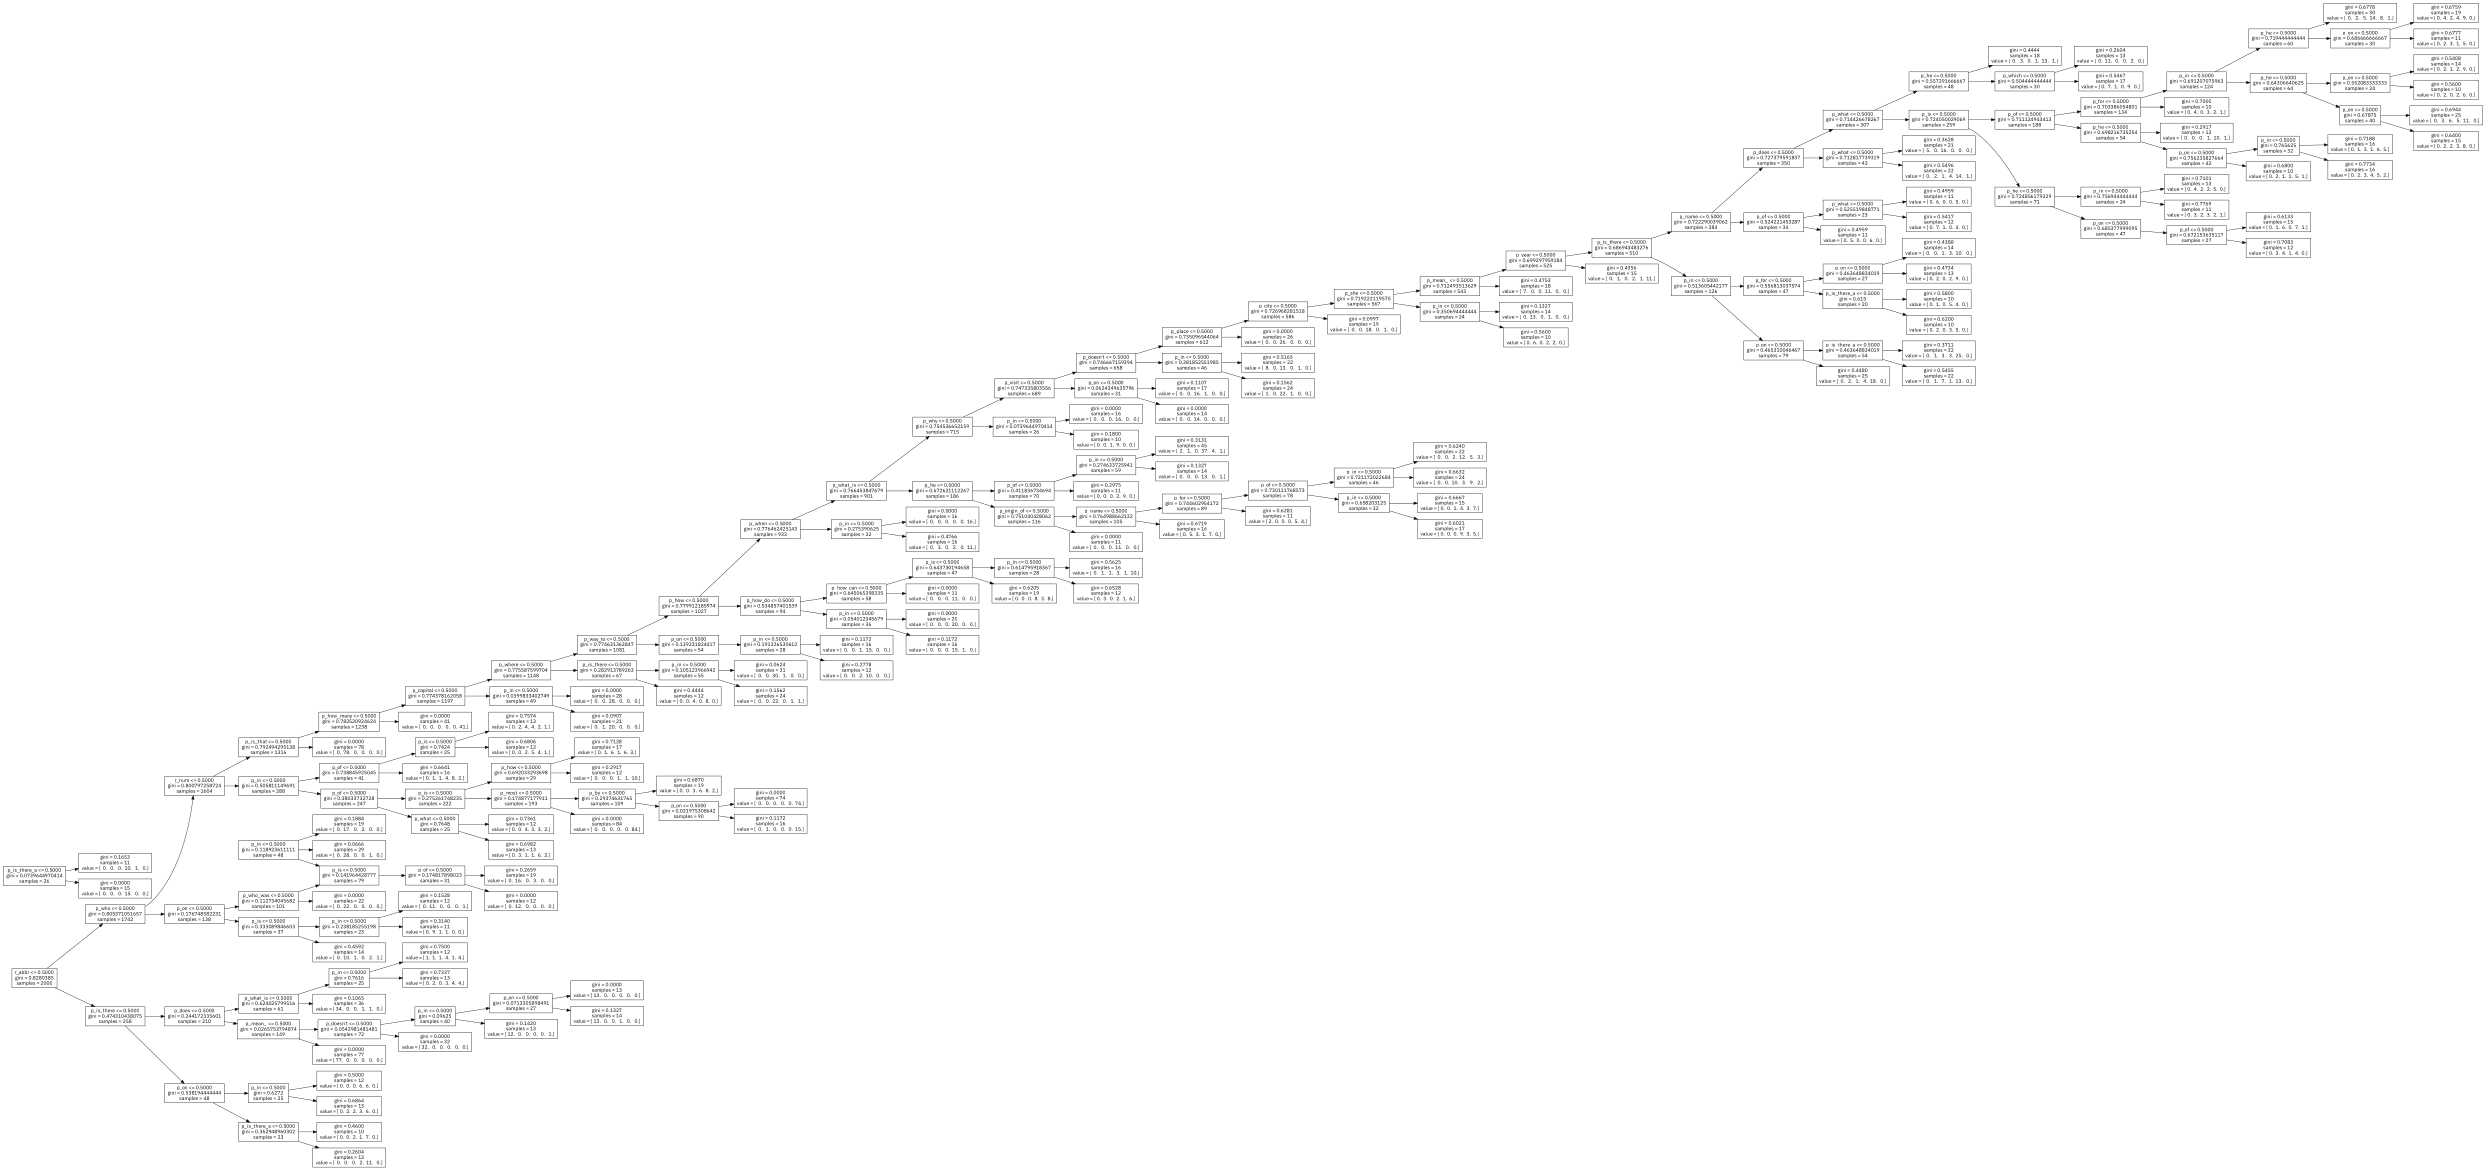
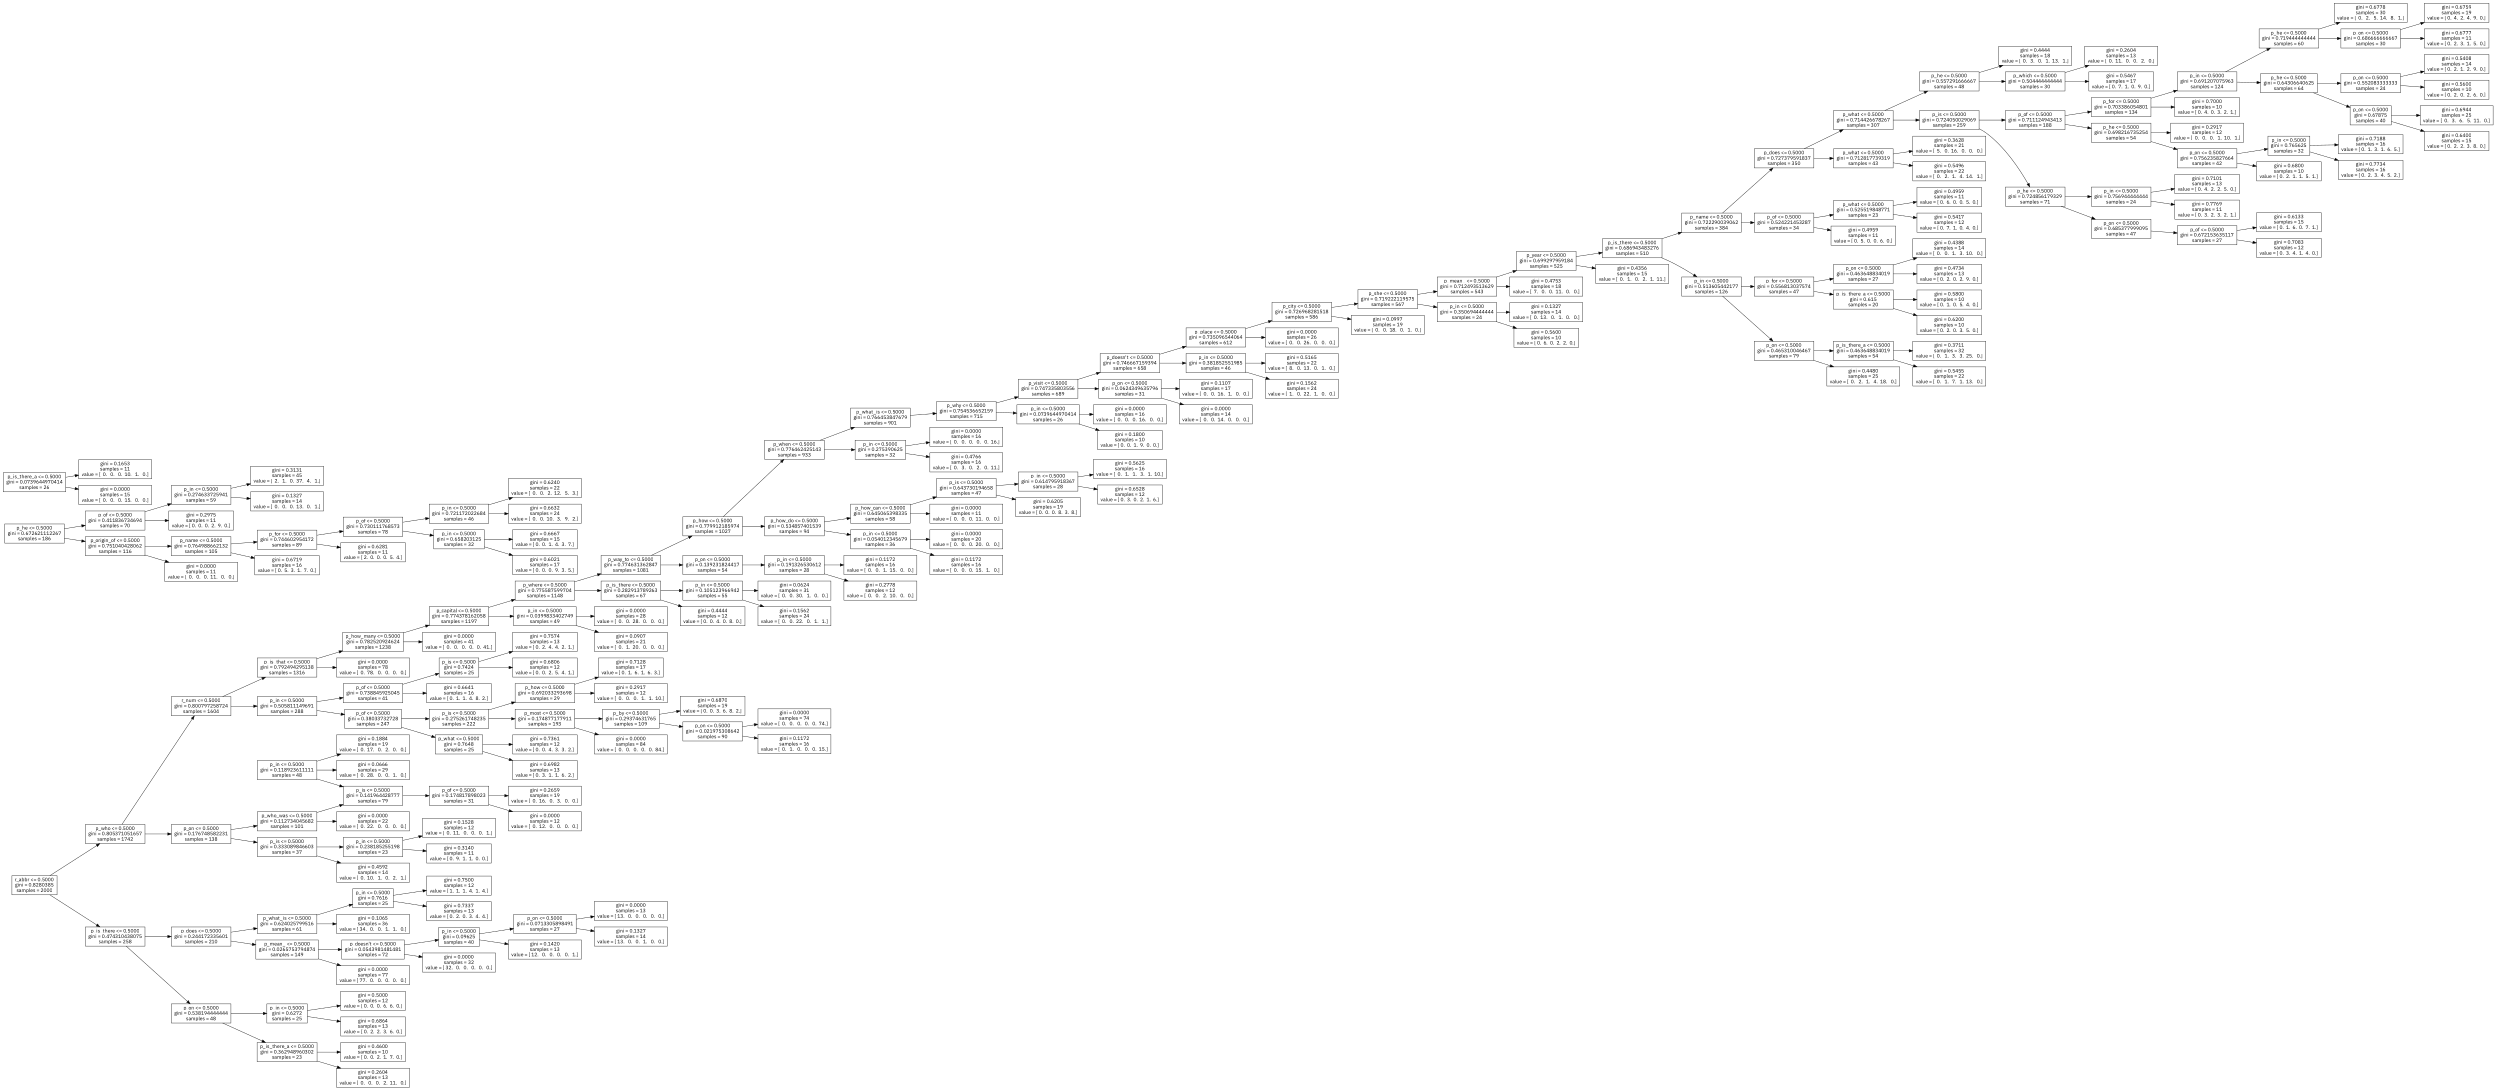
edge "p_what_is <= 0.5000 gini = 0.766453847679 samples = 901" -> "p_he <= 0.5000 gini = 0.672621112267 samples = 186": removed
